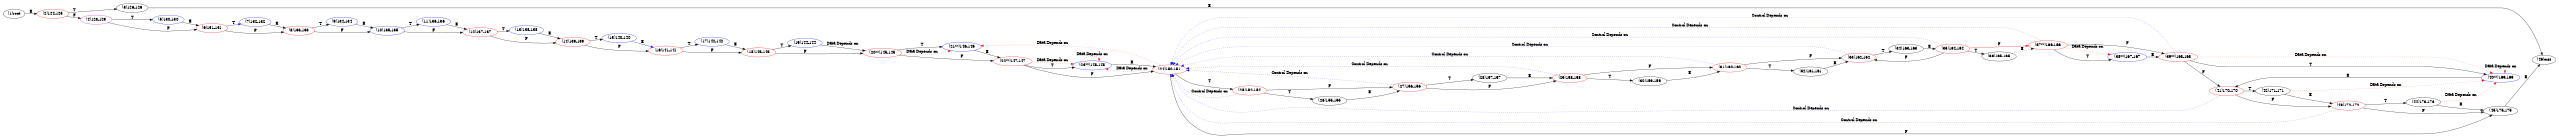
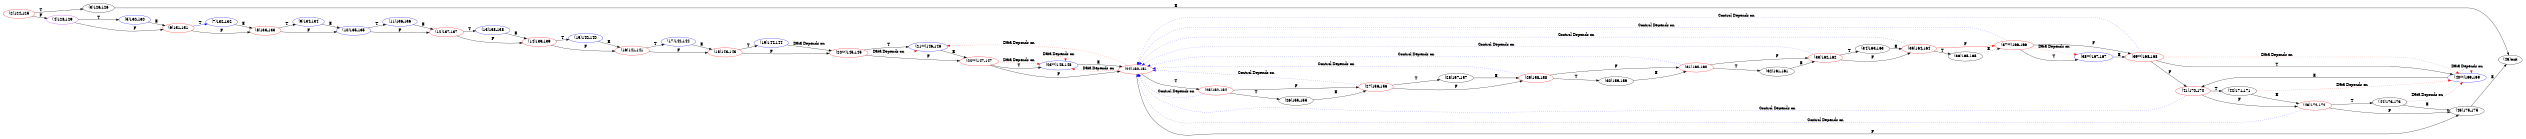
node "(1)root": removed
edge "(15)140-140" -> "(16)141-141": color blue -> black
edge "(35)164-164" -> "(33)162-162": reversed
